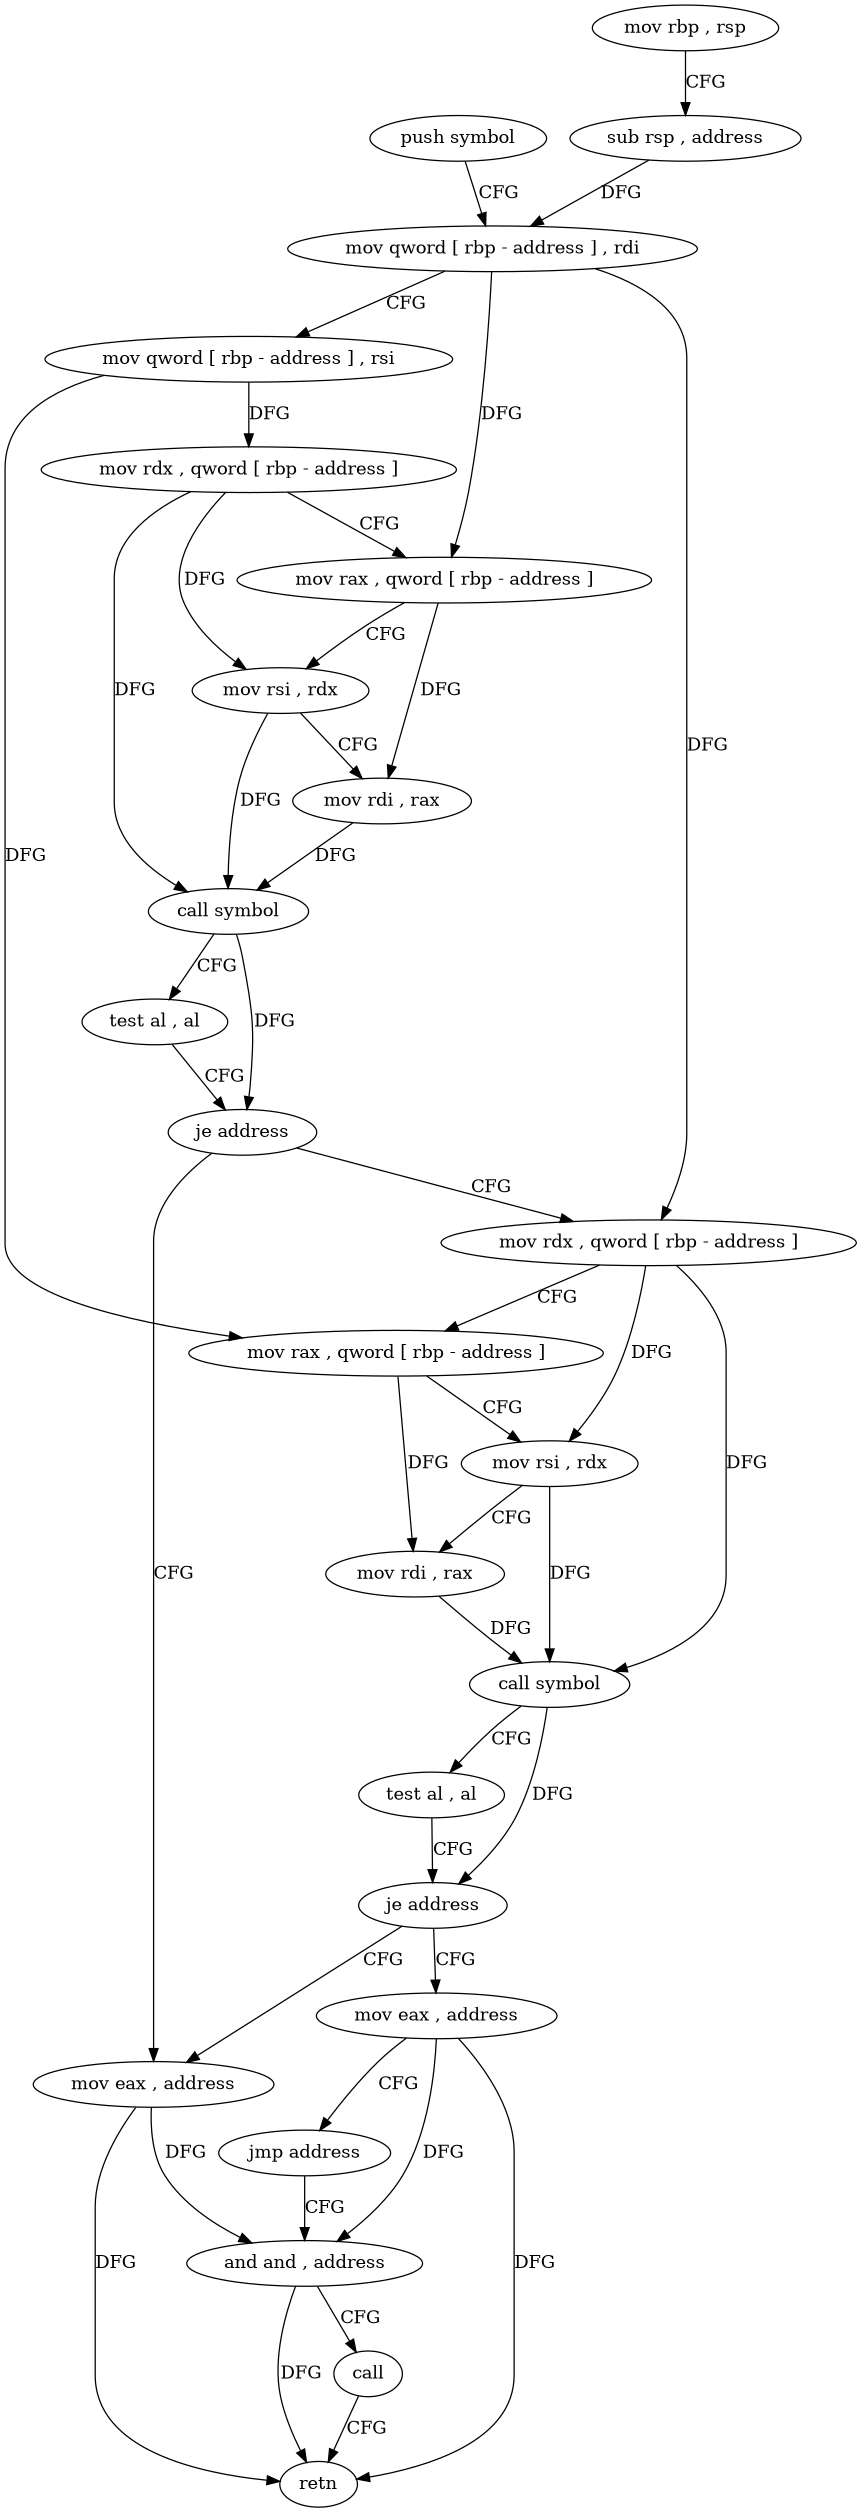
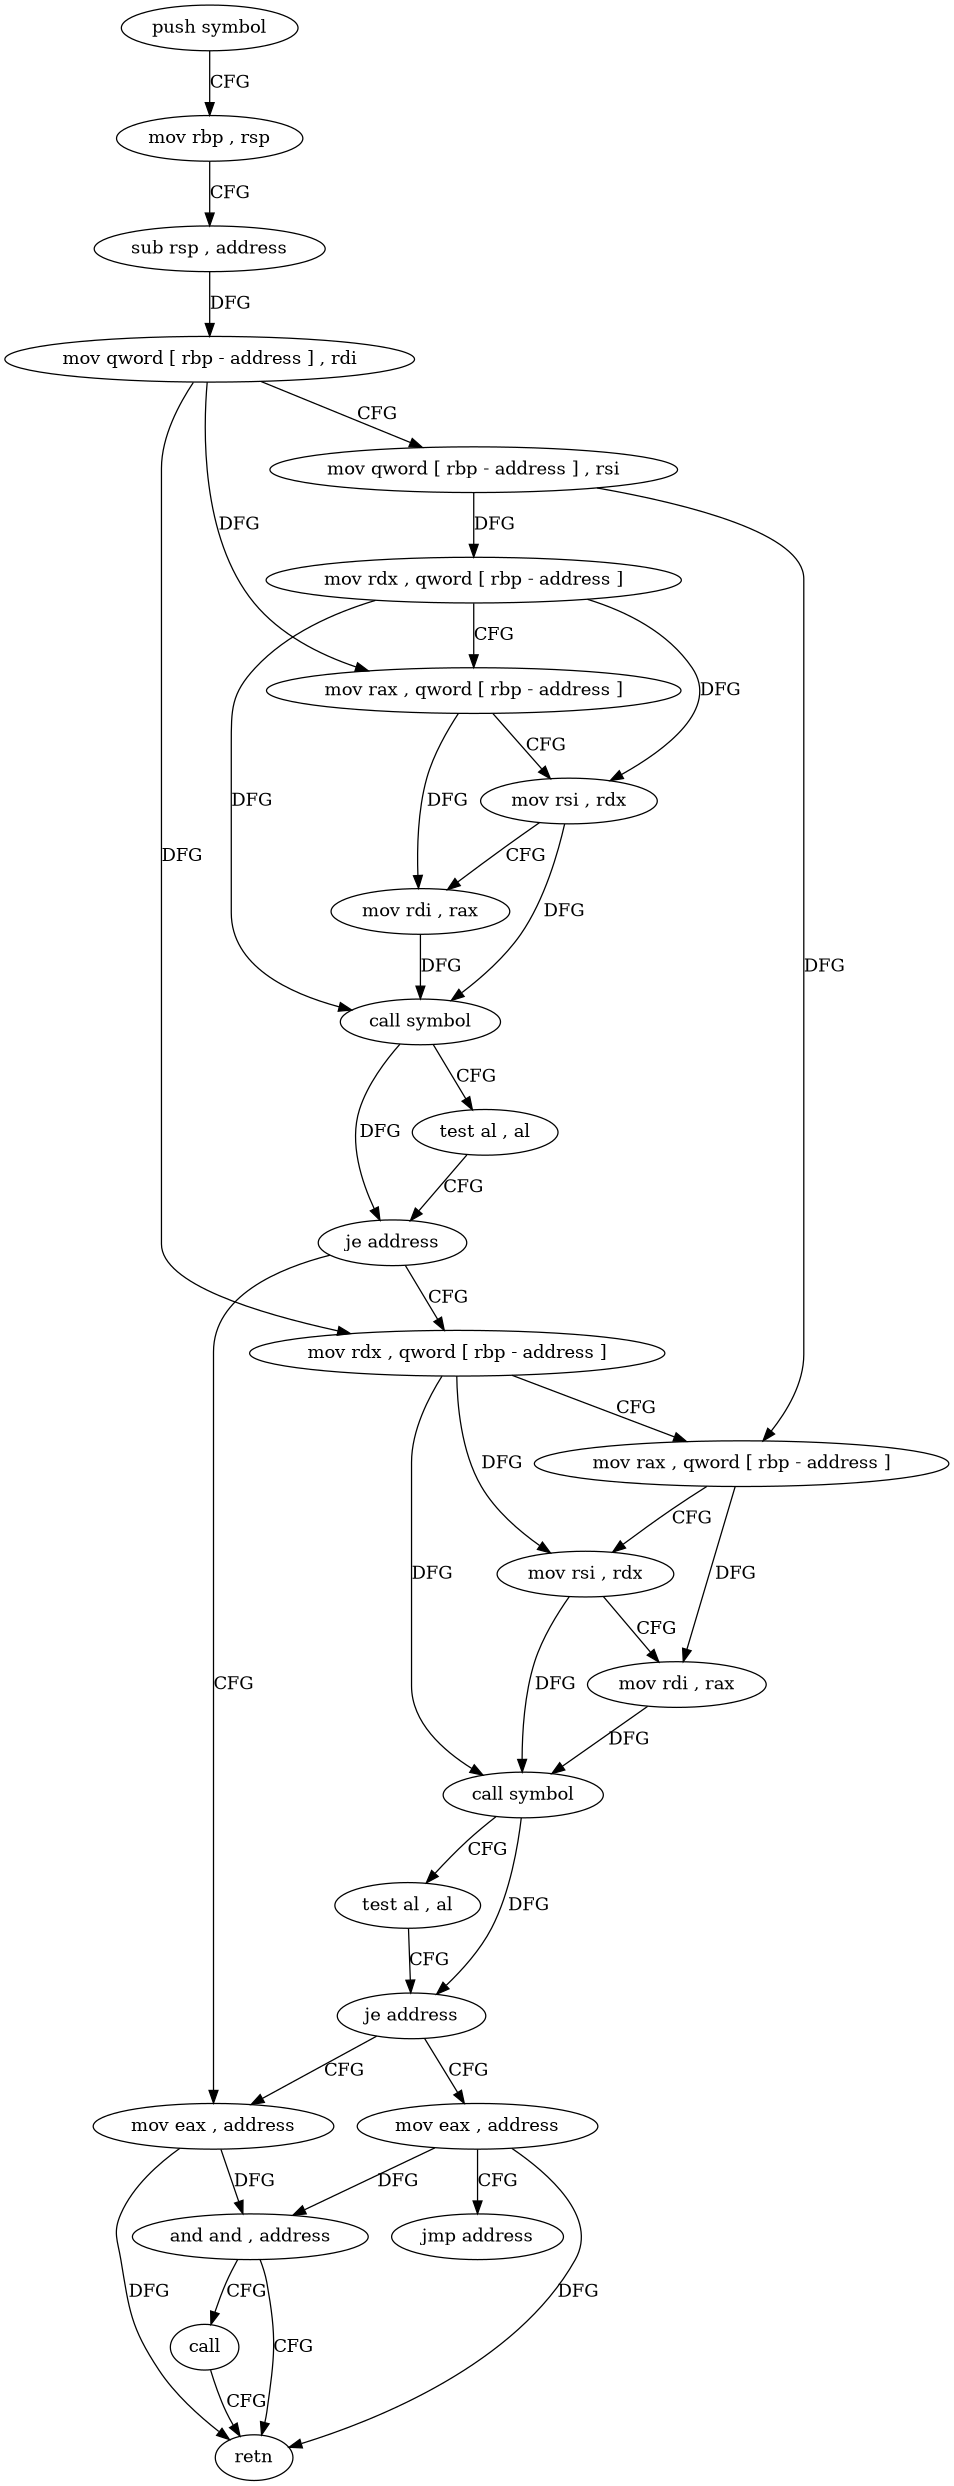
edge "push symbol" -> "mov qword [ rbp - address ] , rdi": now "push symbol" -> "mov rbp , rsp"
edge "jmp address" -> "and and , address": removed, label "CFG"
edge "and and , address" -> "retn": label "DFG" -> "CFG"
